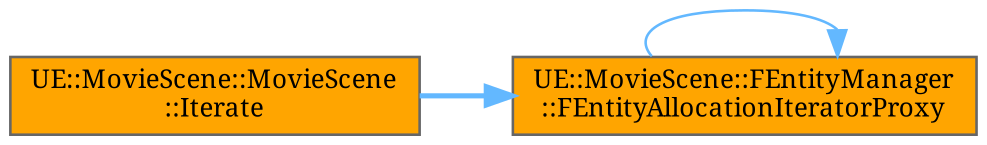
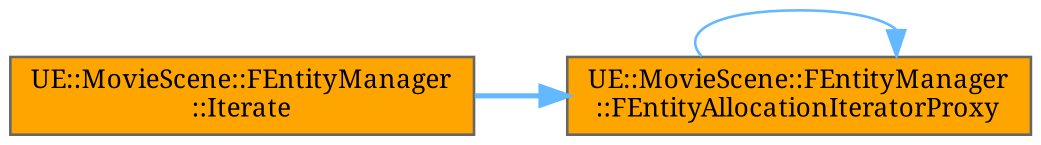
node "UE::MovieScene::MovieScene ::Iterate": label "UE::MovieScene::MovieScene ::Iterate" -> "UE::MovieScene::FEntityManager ::Iterate"
